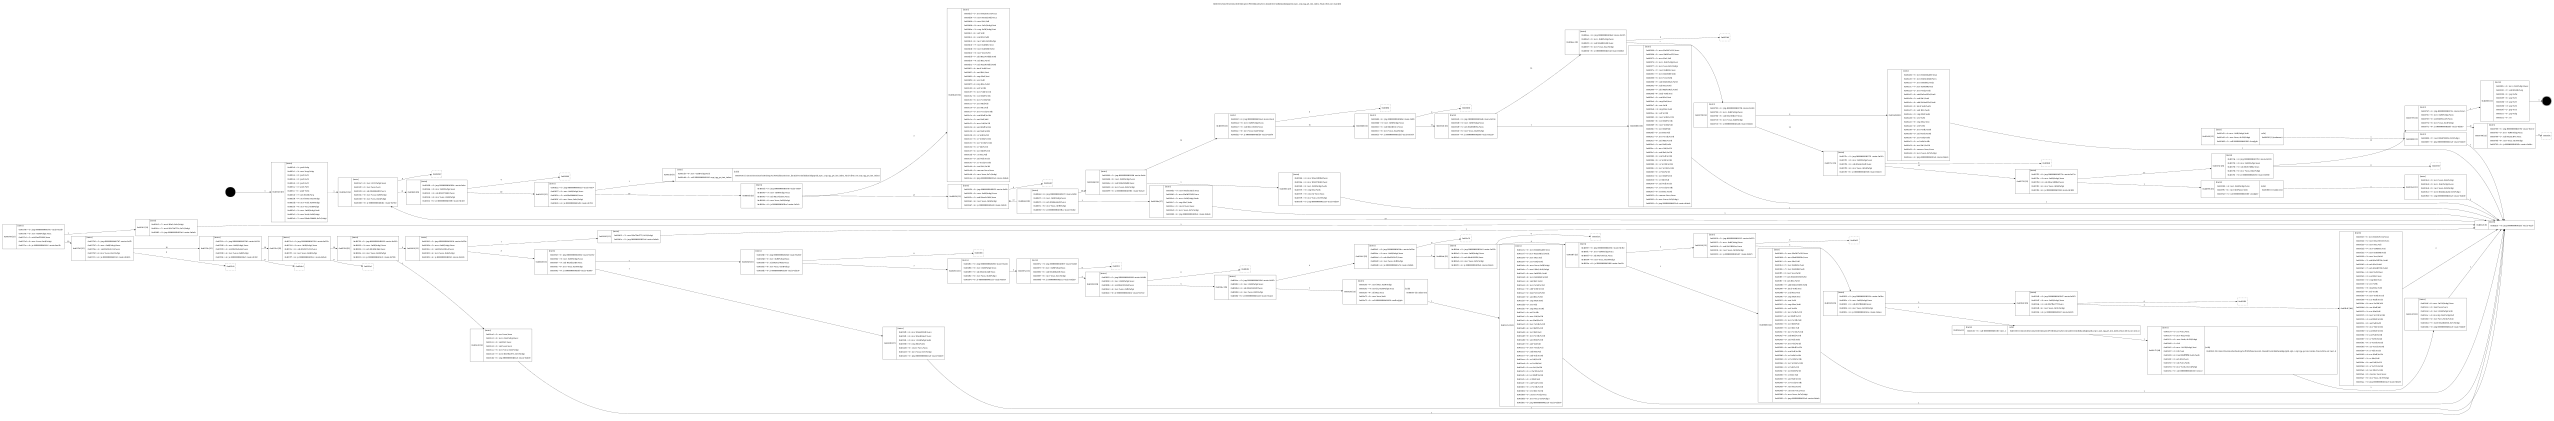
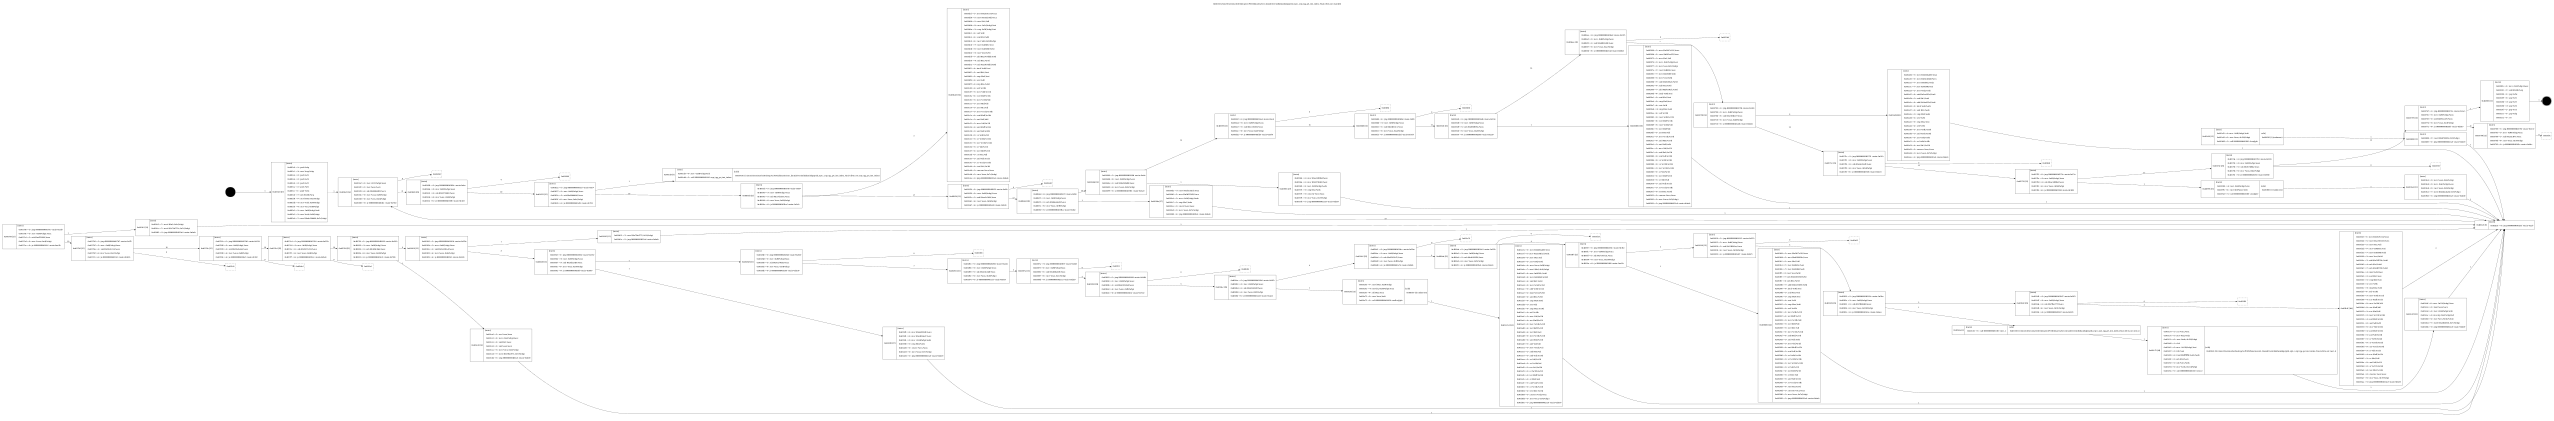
edge "0x40166d [25]" -> "0x401654 [25]": reversed
